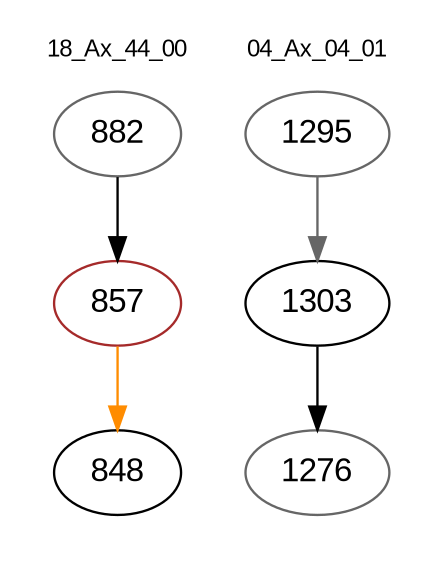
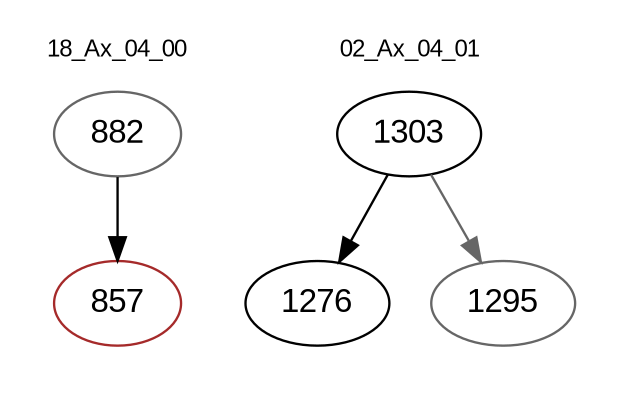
cluster "18_Ax_44_00": label "18_Ax_44_00" -> "18_Ax_04_00"
cluster "04_Ax_04_01": label "04_Ax_04_01" -> "02_Ax_04_01"
edge "1295" -> "1303": reversed
node "848": removed
node "1276": color gray40 -> black
